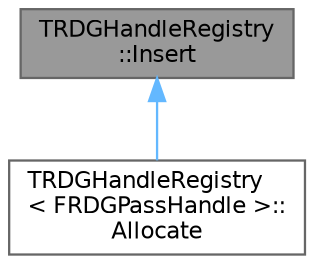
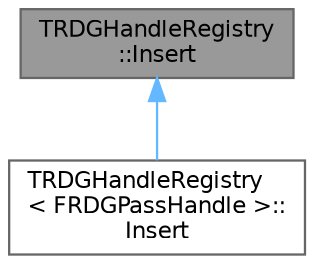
node "TRDGHandleRegistry < FRDGPassHandle >:: Allocate": label "TRDGHandleRegistry < FRDGPassHandle >:: Allocate" -> "TRDGHandleRegistry < FRDGPassHandle >:: Insert"
